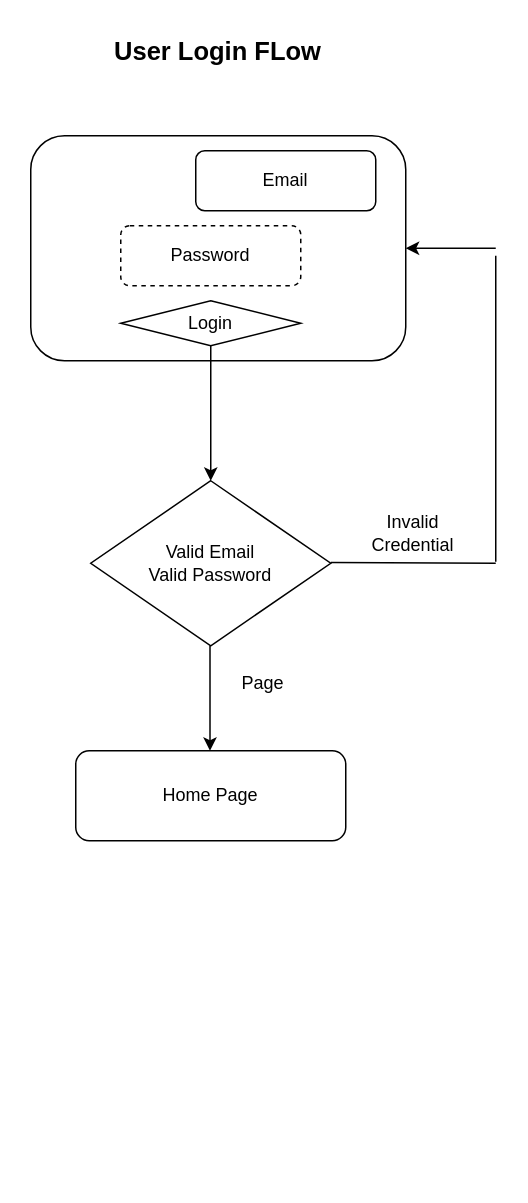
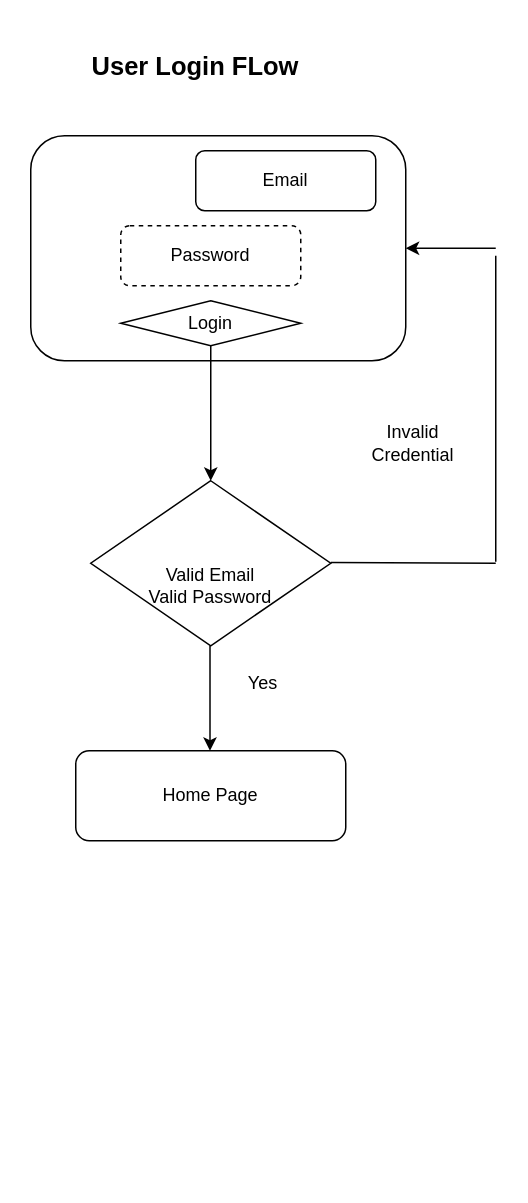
node "User Login FLow": moved (218, 53) -> (196, 68)
node "Invalid Credential": moved (413, 533) -> (413, 443)
node "Valid Email Valid Password": moved (211, 563) -> (211, 586)
node "Page": label "Page" -> "Yes"
